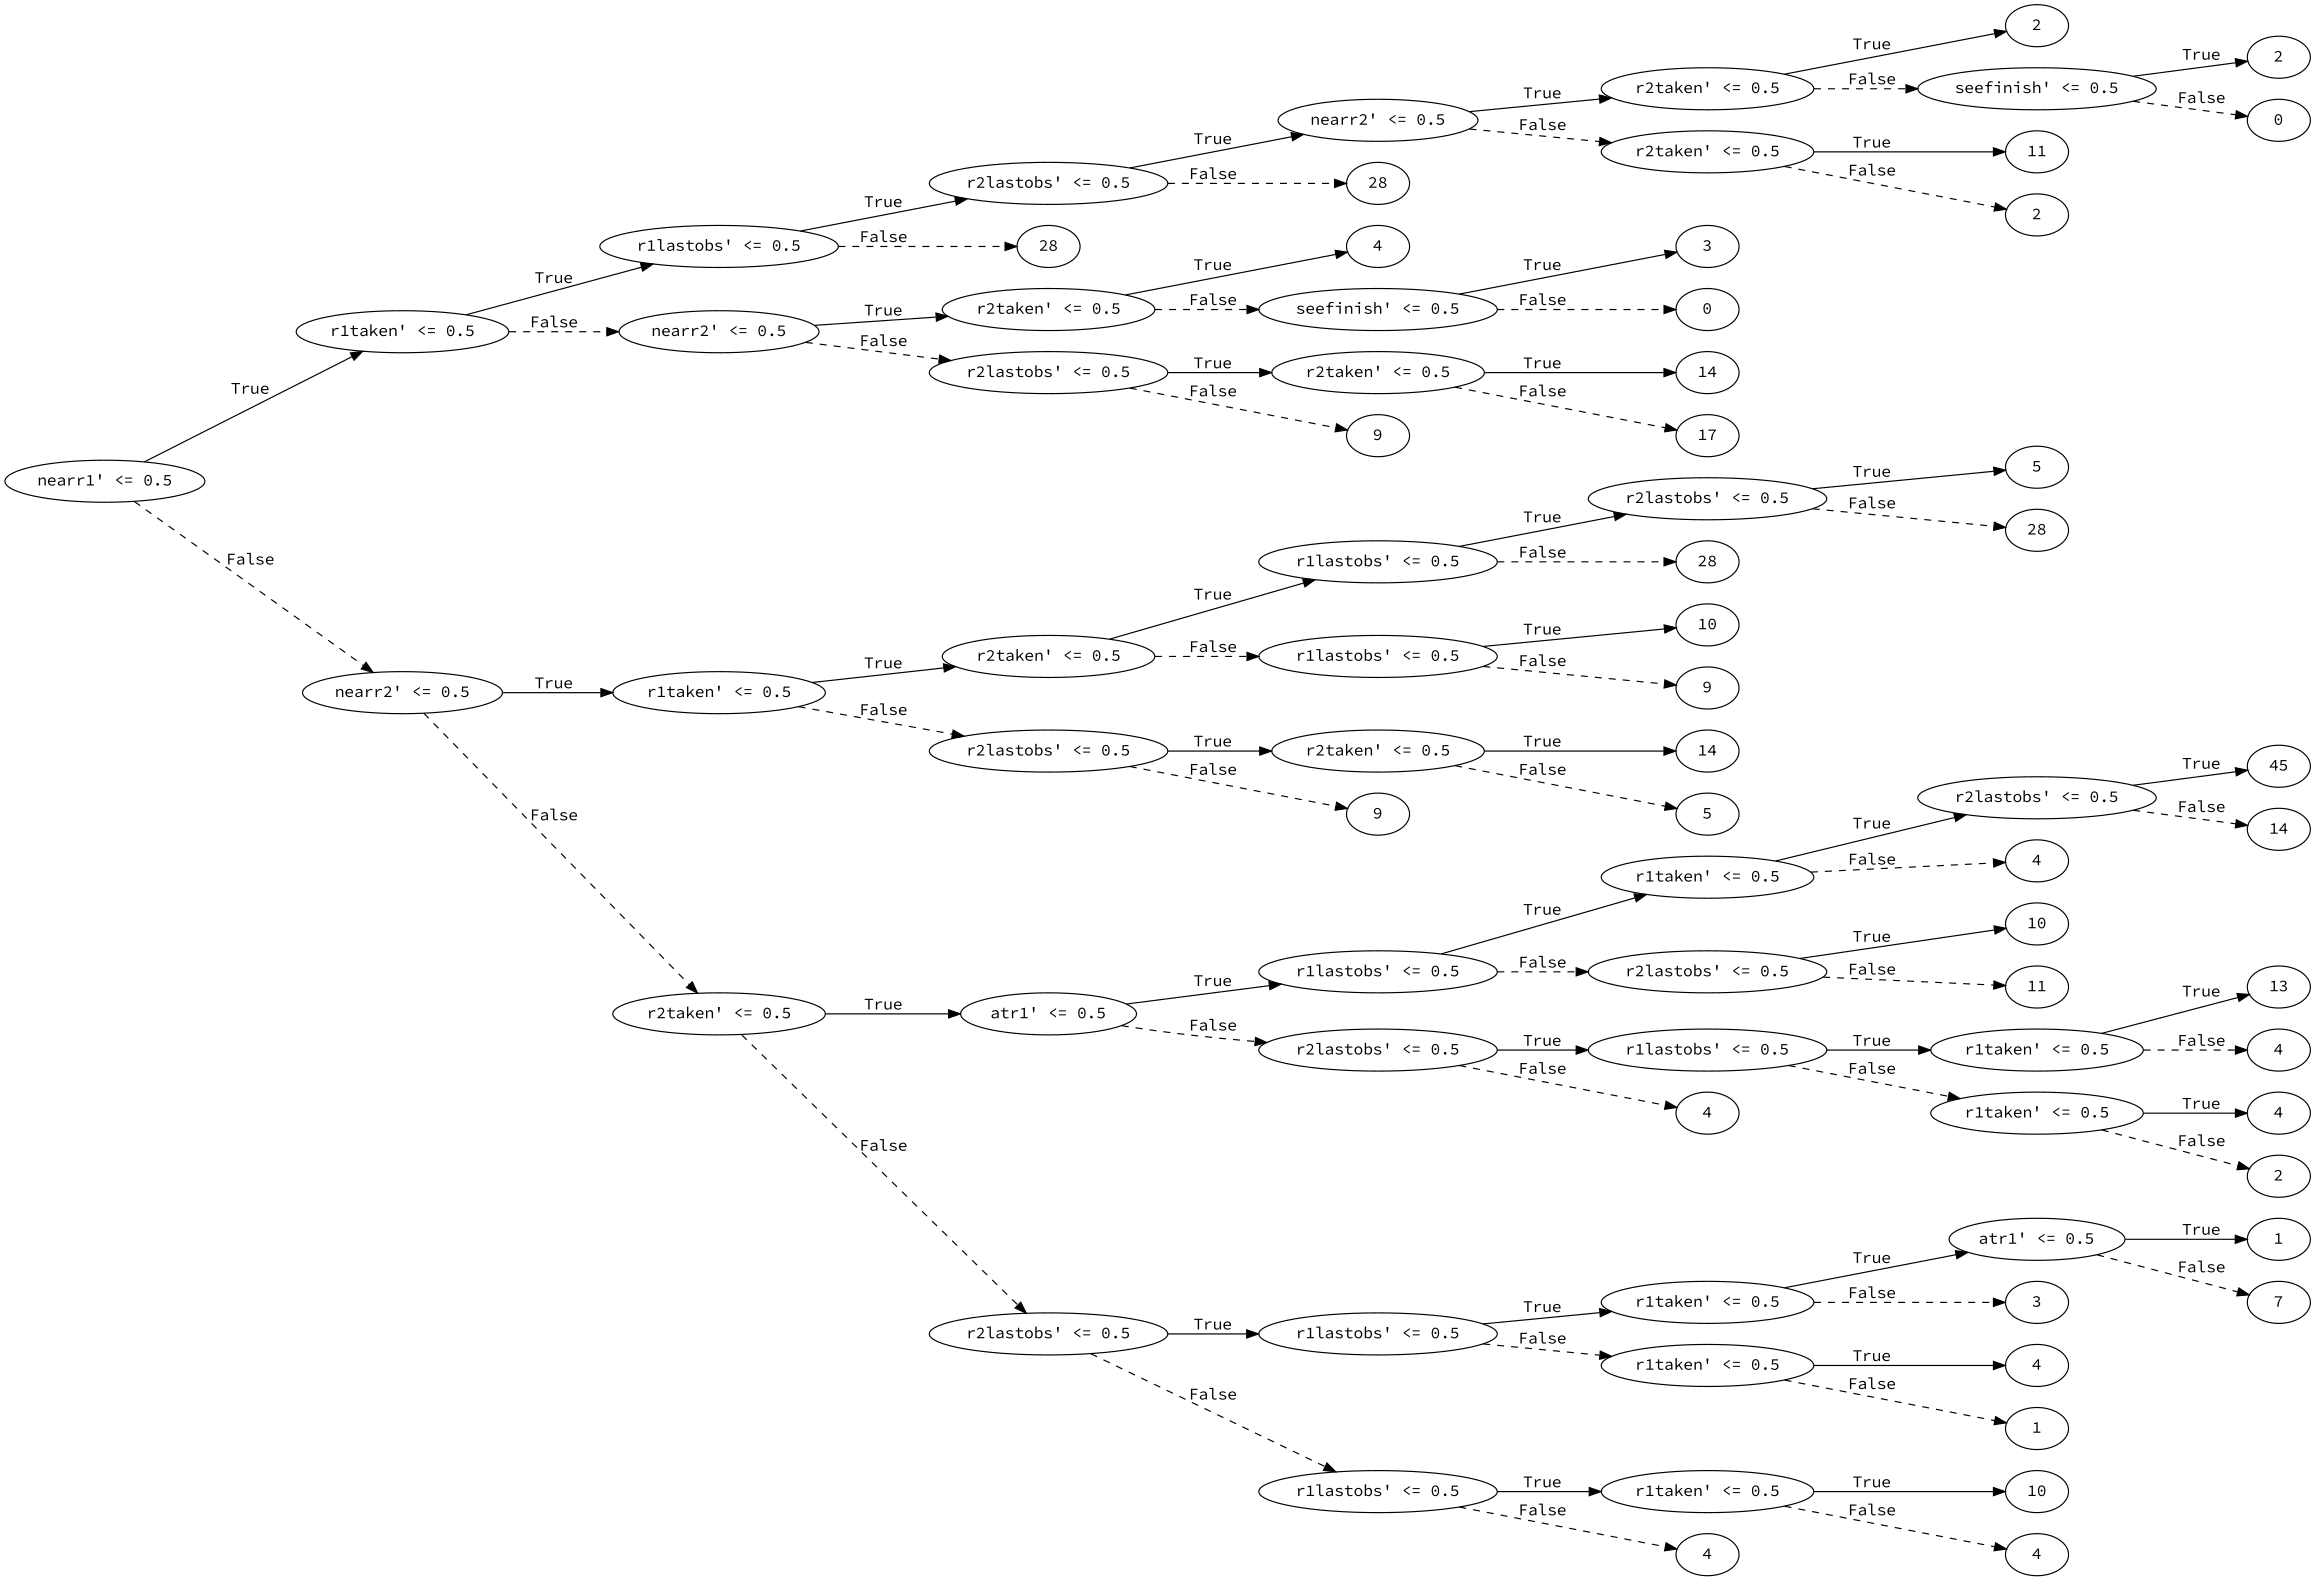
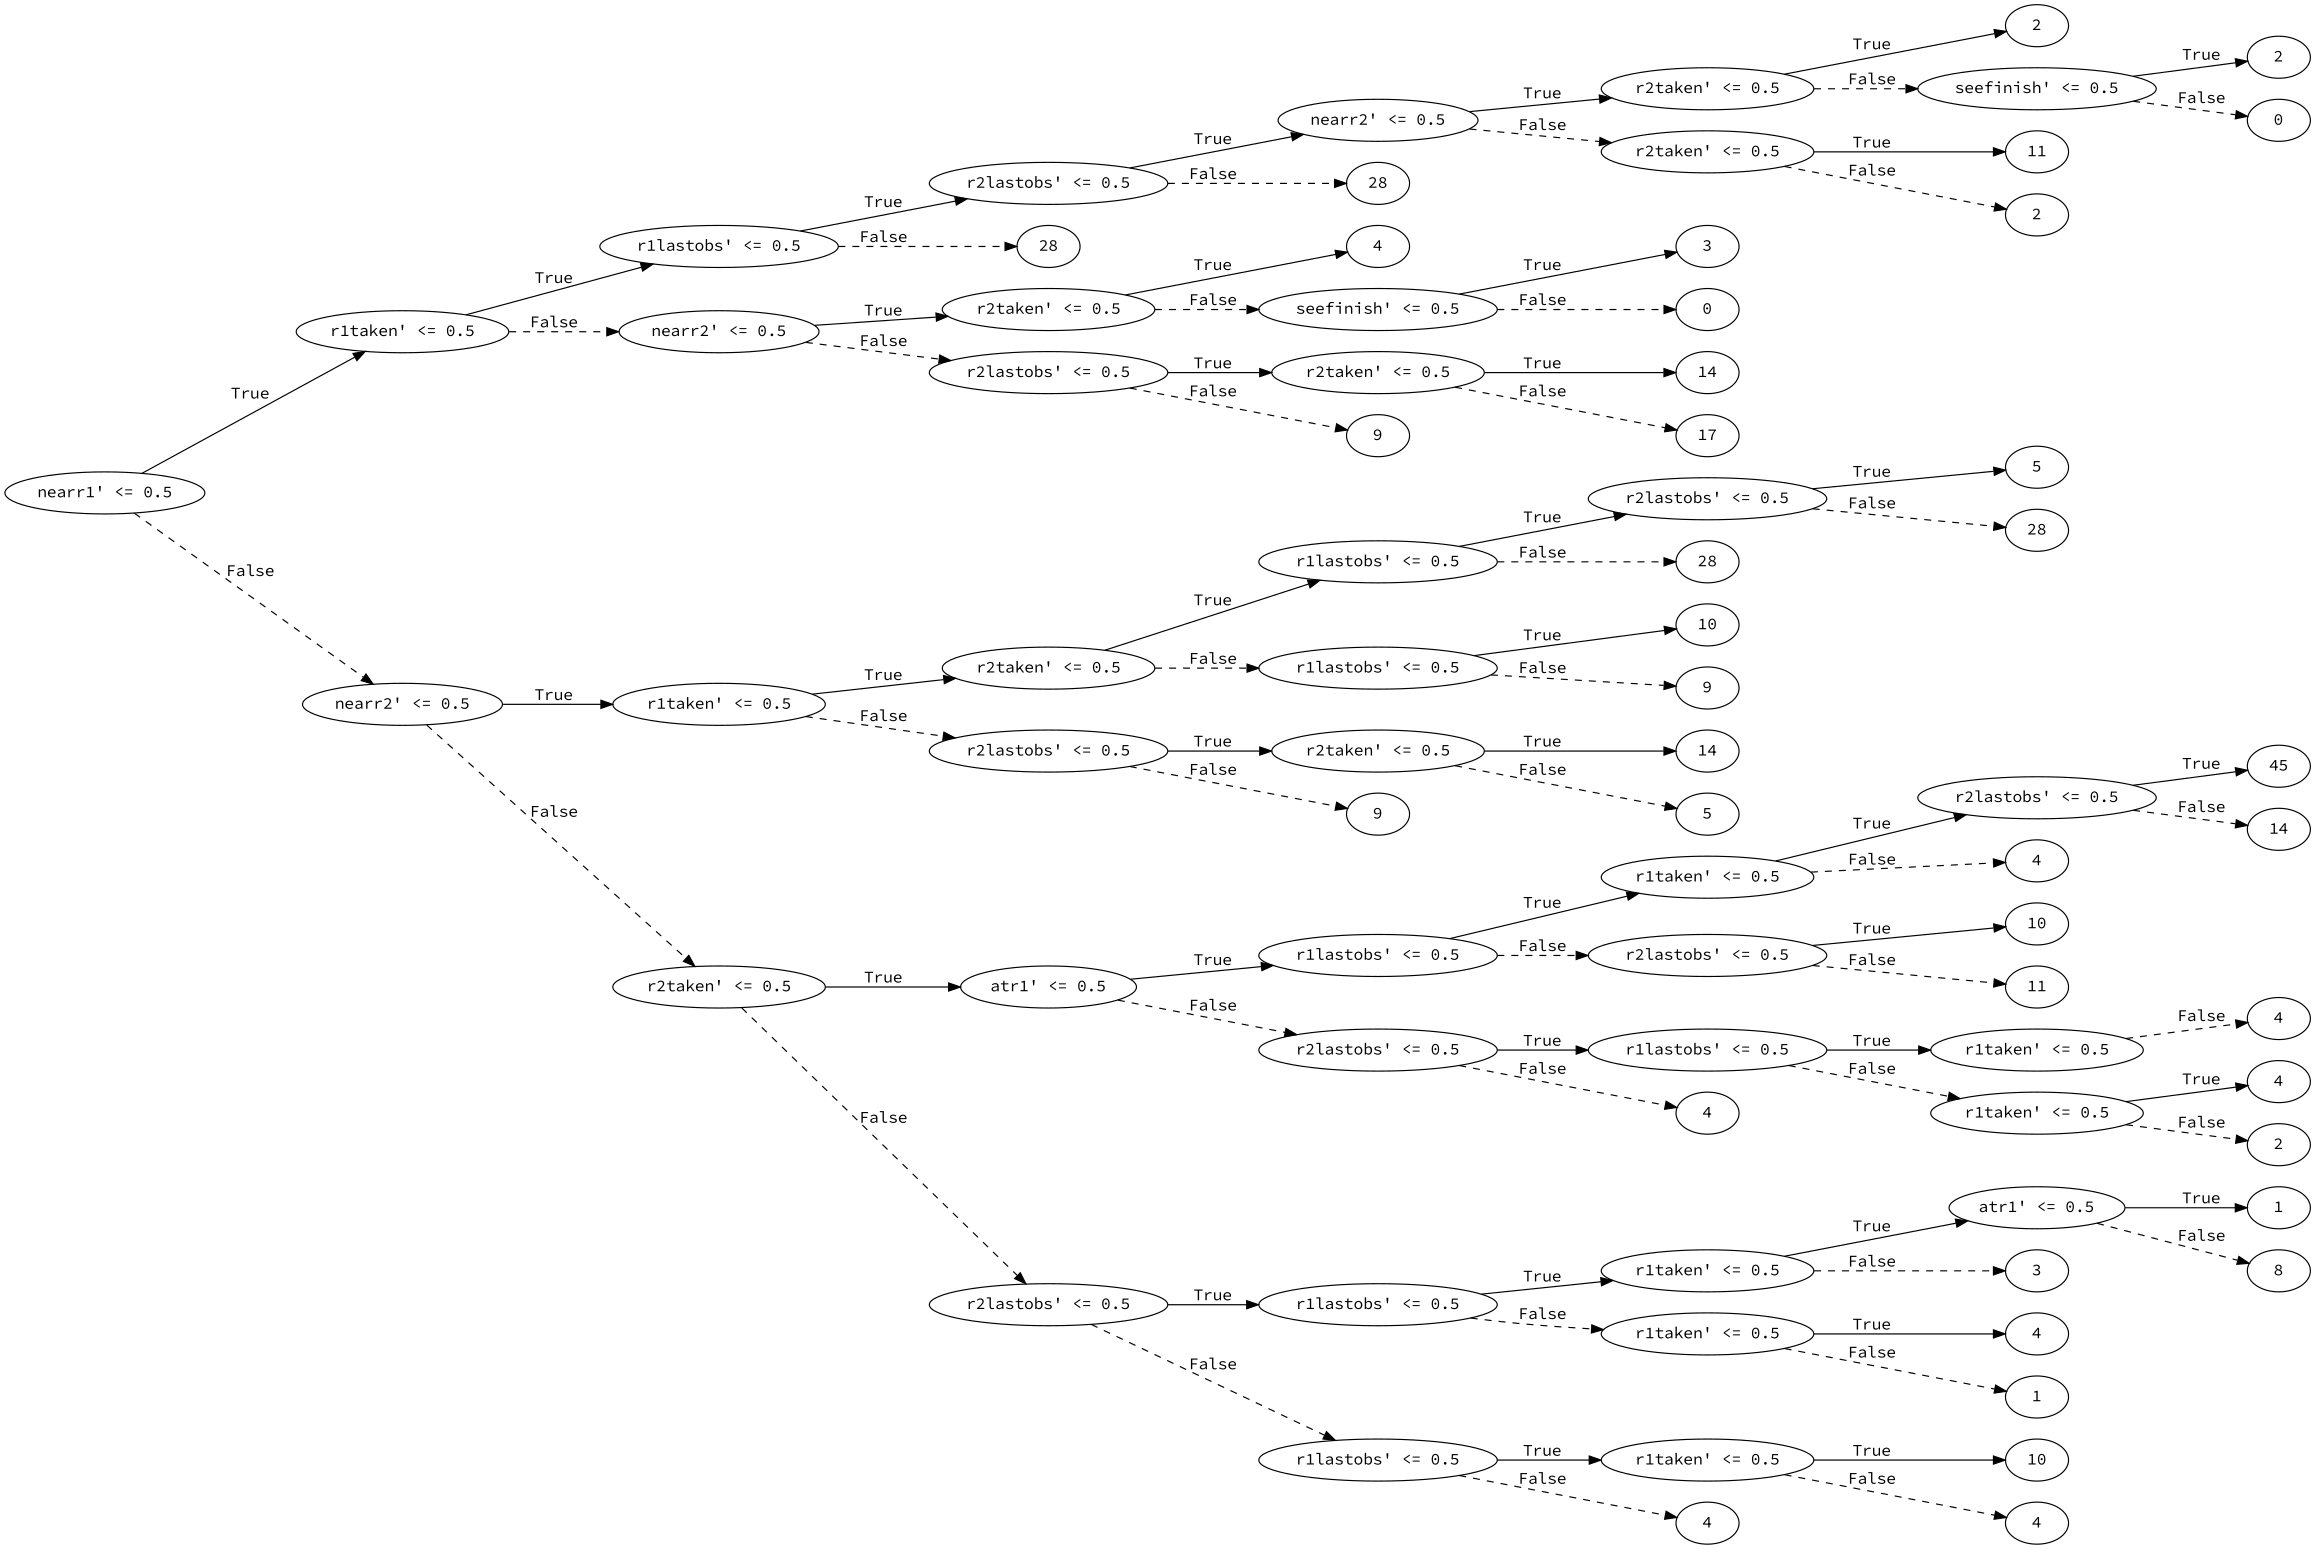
node "13": removed
node "7": label "7" -> "8"
